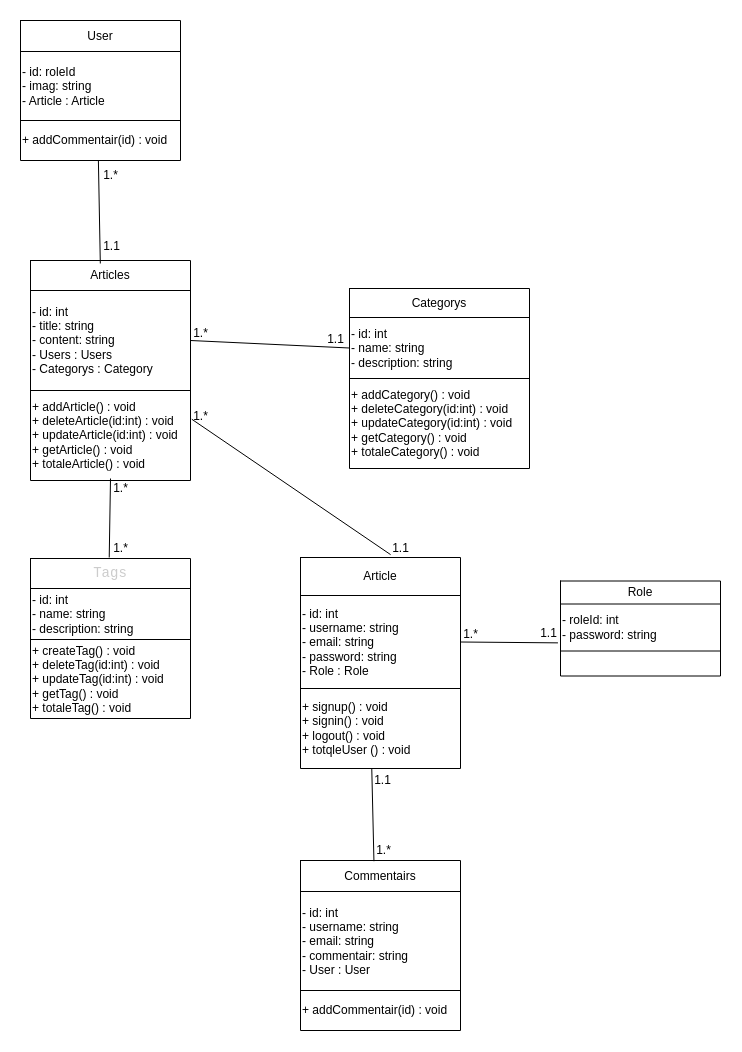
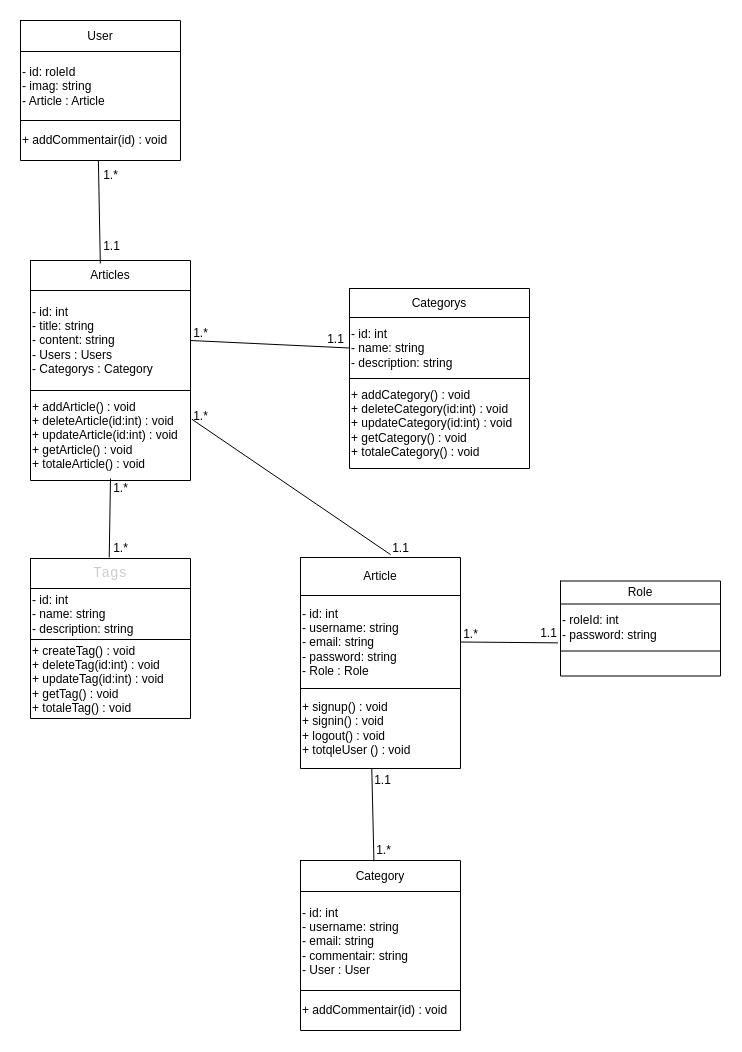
node "Commentairs": label "Commentairs" -> "Category"
